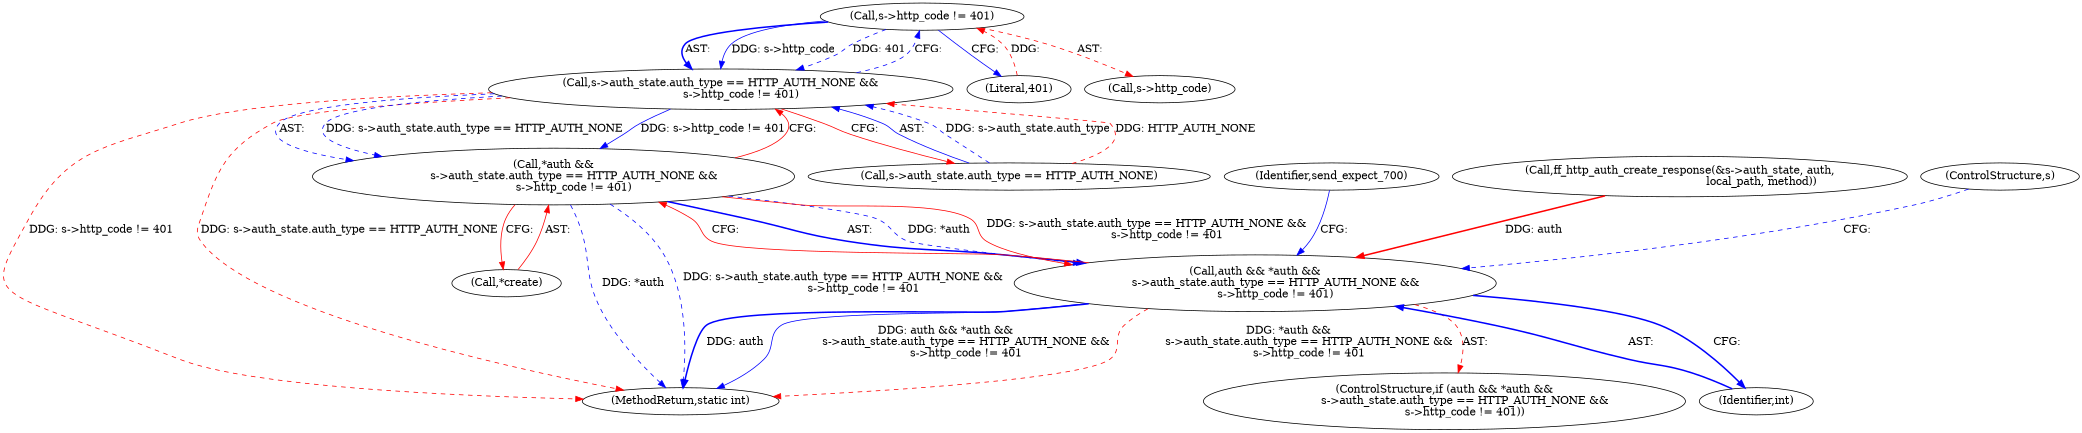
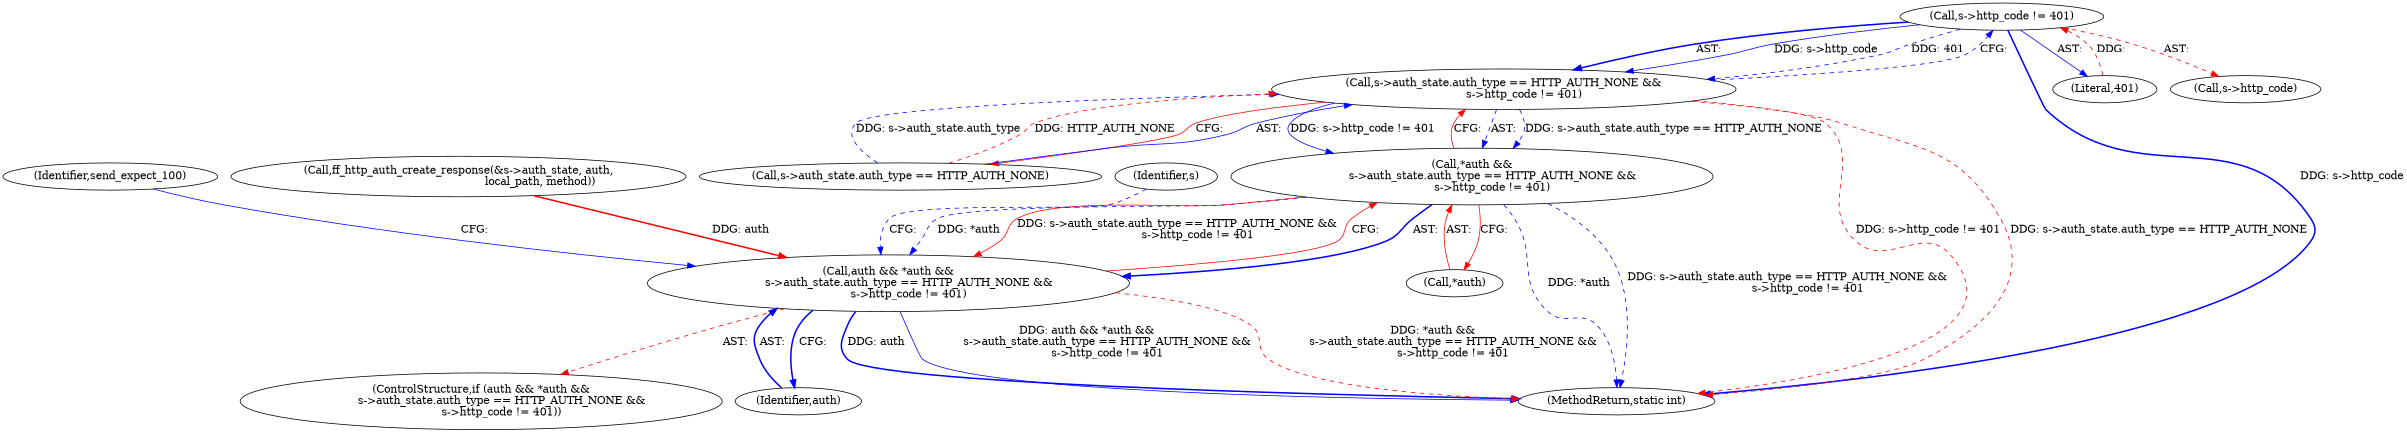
edge "(Call,s->http_code != 401)" -> "(Literal,401)": label "CFG: " -> "AST: "
node "(Identifier,send_expect_700)": label "(Identifier,send_expect_700)" -> "(Identifier,send_expect_100)"
node "(ControlStructure,s)": label "(ControlStructure,s)" -> "(Identifier,s)"
node "(Call,*create)": label "(Call,*create)" -> "(Call,*auth)"
edge "(Call,s->http_code != 401)" -> "(MethodReturn,static int)": added, label "DDG: s->http_code"
node "(Identifier,int)": label "(Identifier,int)" -> "(Identifier,auth)"
